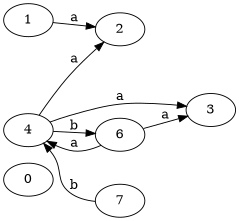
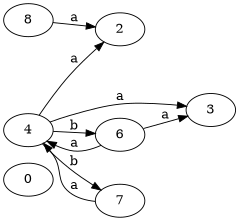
node "1": label "1" -> "8"
edge "4" -> "7": added, label "b"
edge "7" -> "4": label "b" -> "a"
